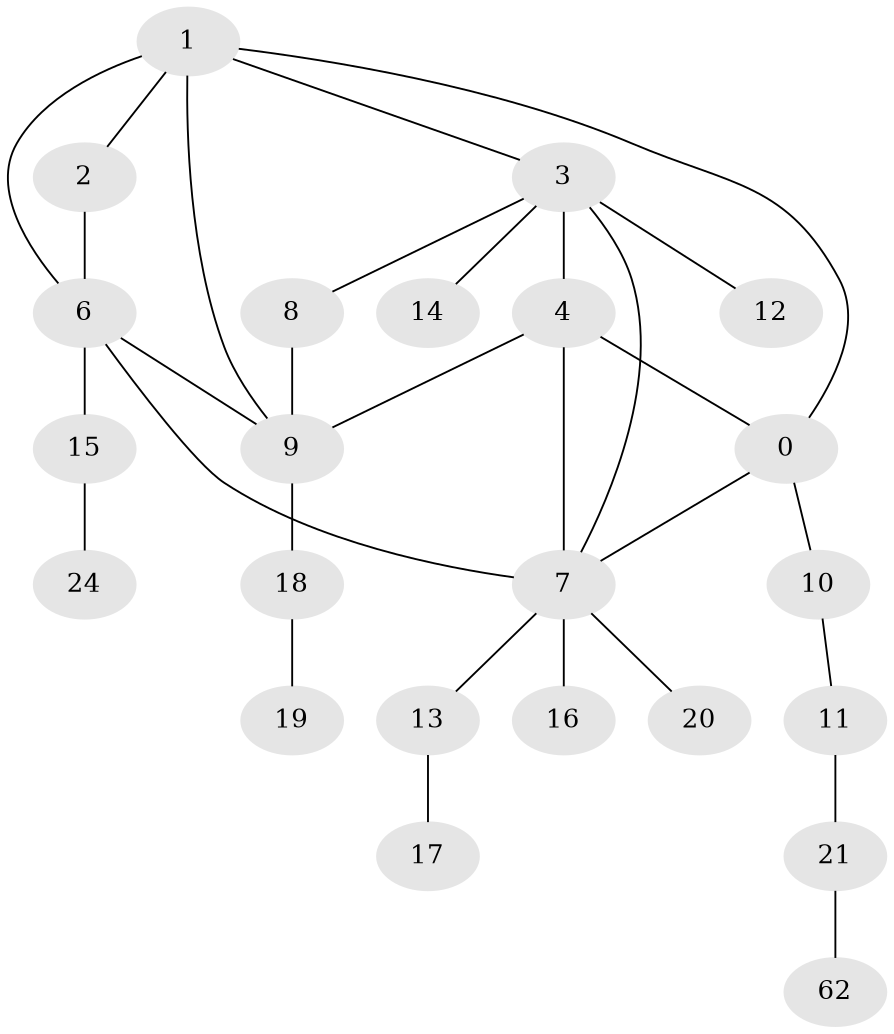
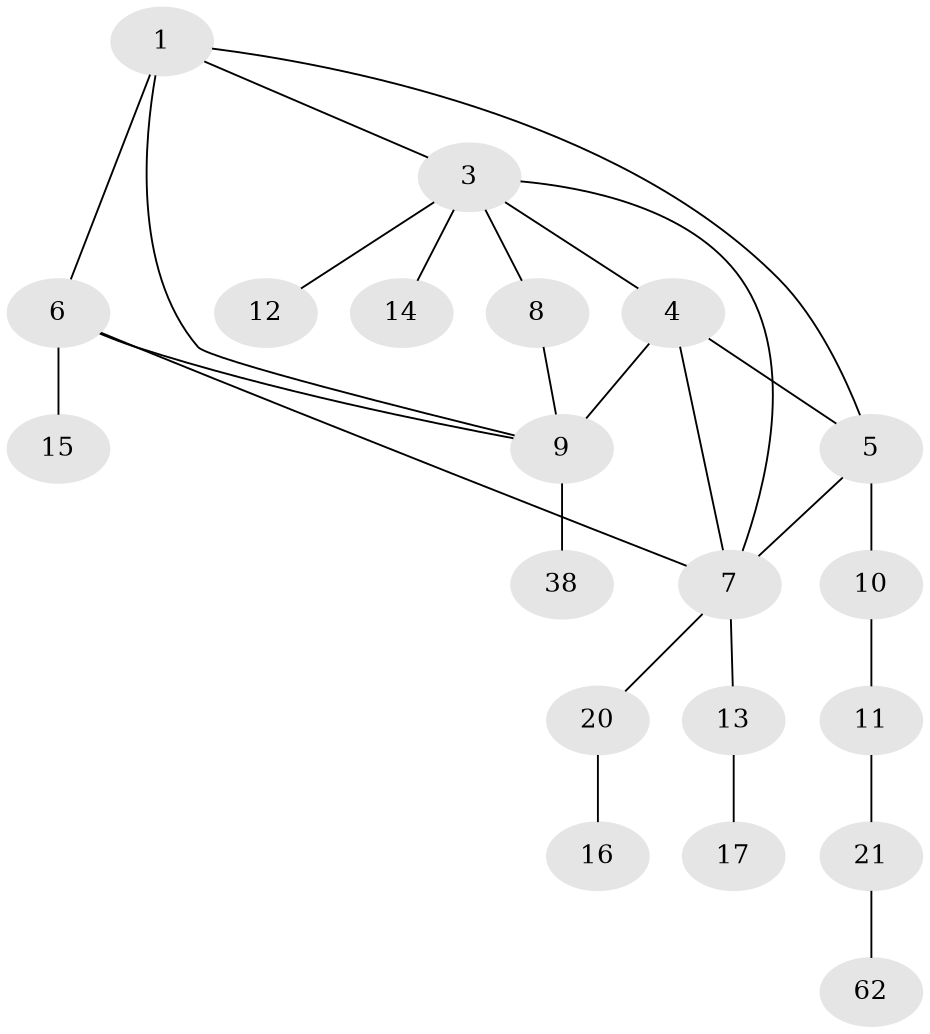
node "2": removed
node "0": label "0" -> "5"
node "24": removed
node "18": label "18" -> "38"
edge "7" -- "16": now "20" -- "16"
node "19": removed
